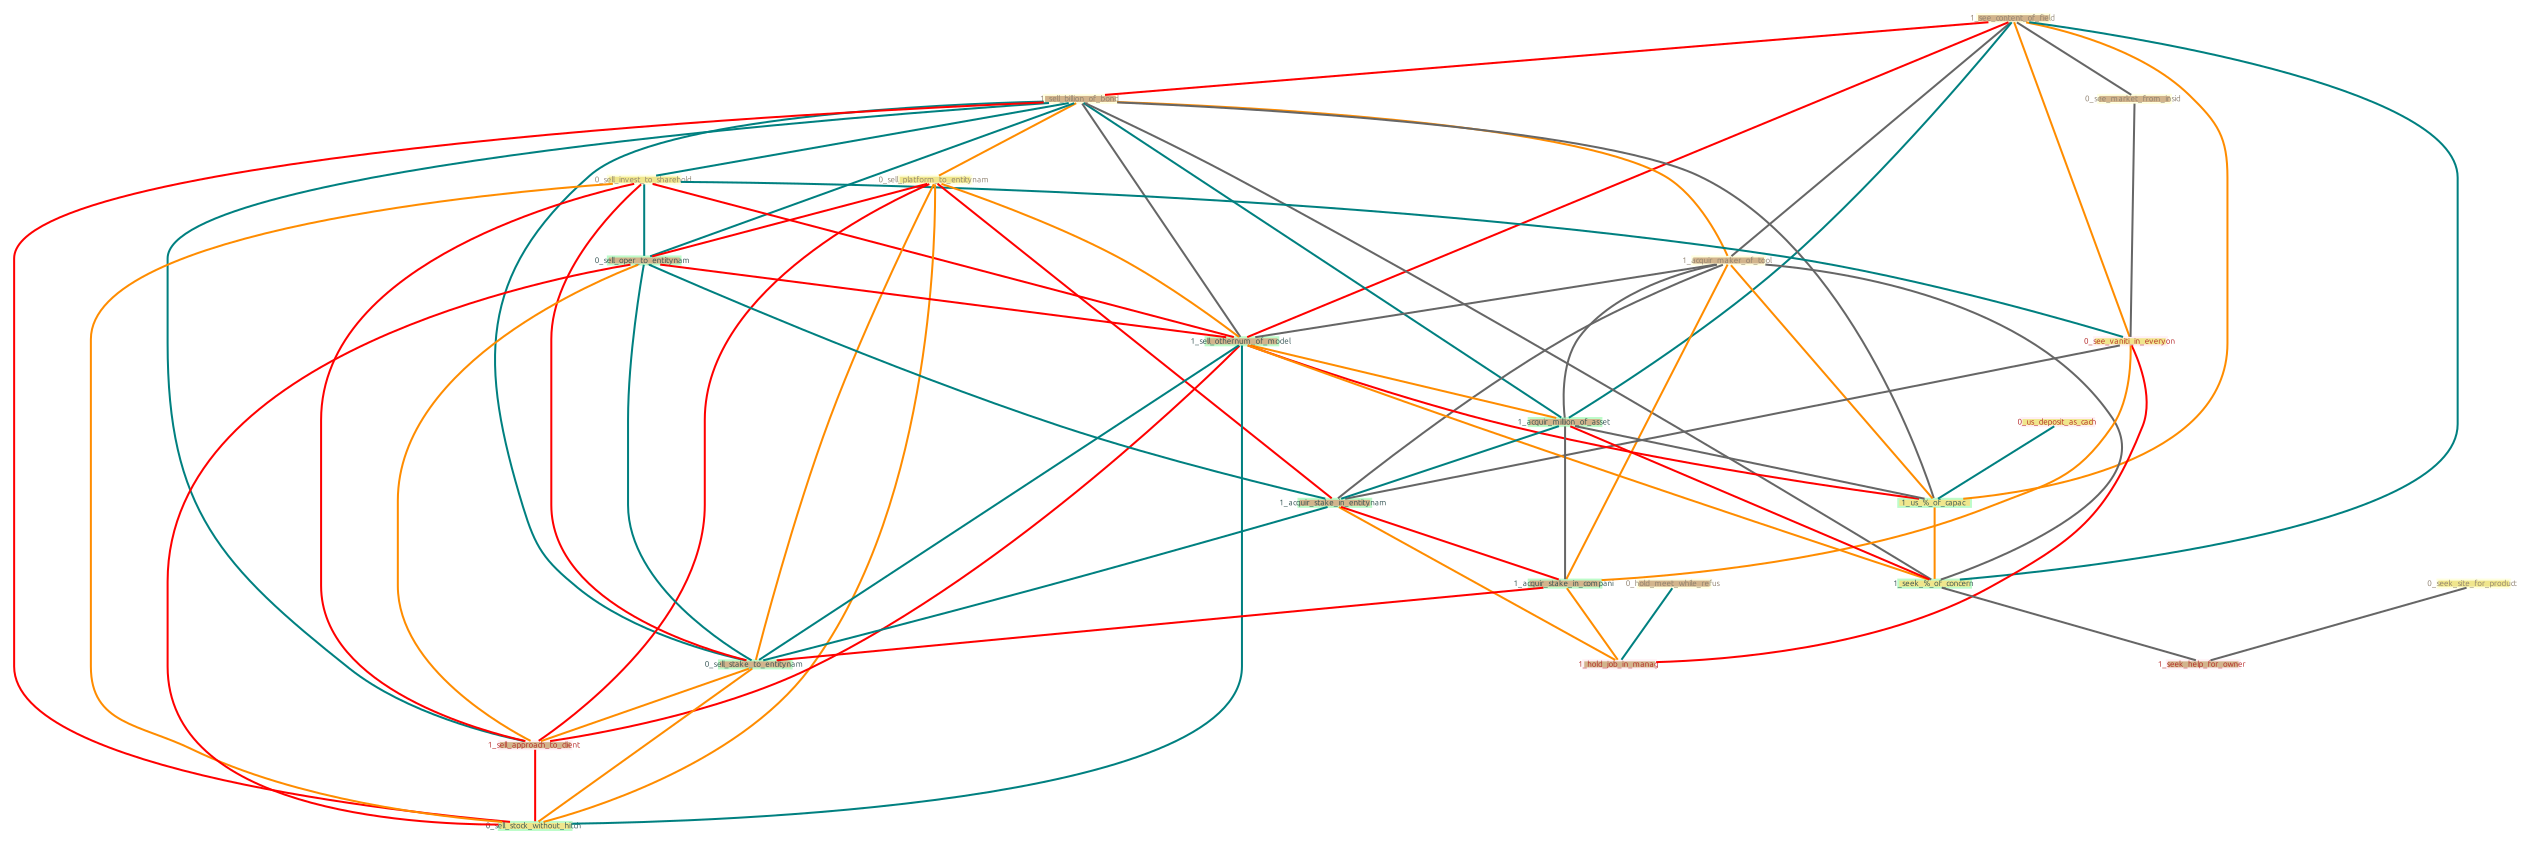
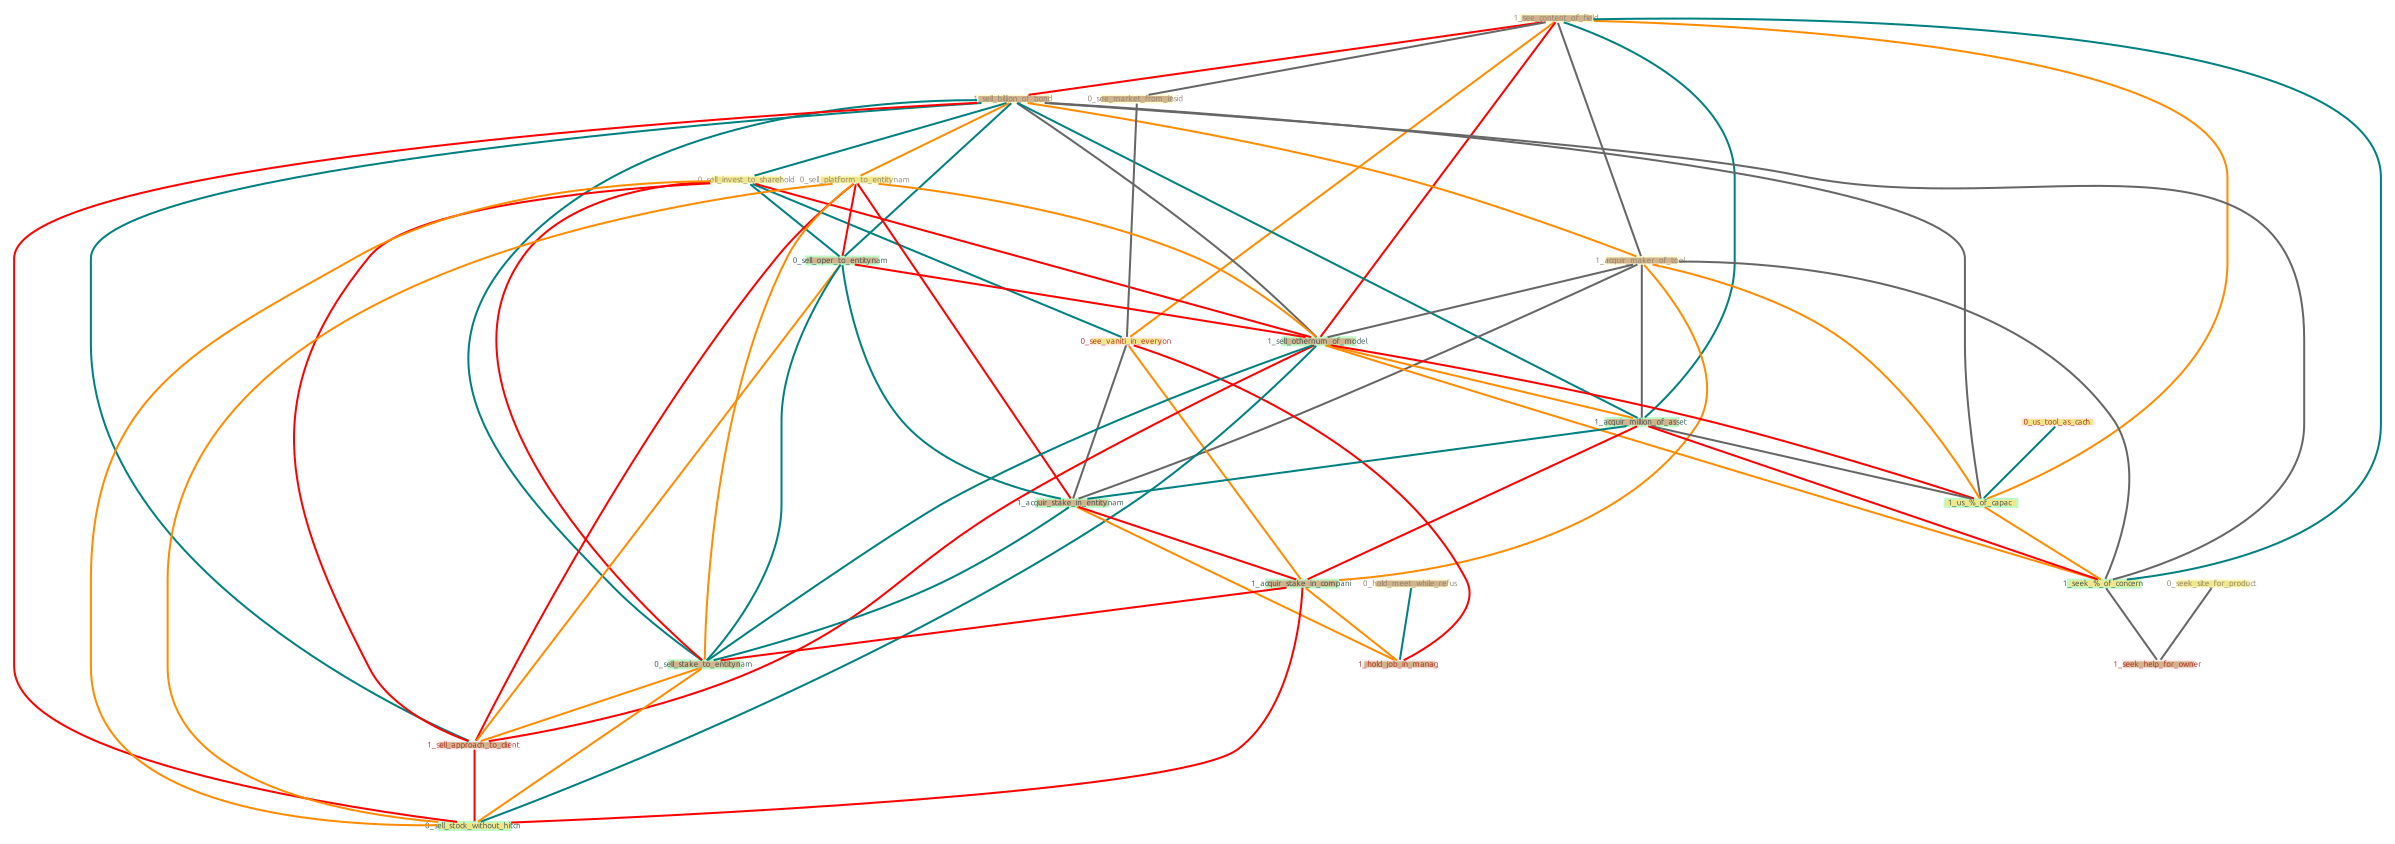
node "0_us_deposit_as_cach": label "0_us_deposit_as_cach" -> "0_us_tool_as_cach"
edge "1_acquir_million_of_asset" -- "1_acquir_stake_in_compani": color gray40 -> red
edge "0_sell_oper_to_entitynam" -- "0_sell_stock_without_hitch": now "1_acquir_stake_in_compani" -- "0_sell_stock_without_hitch"
